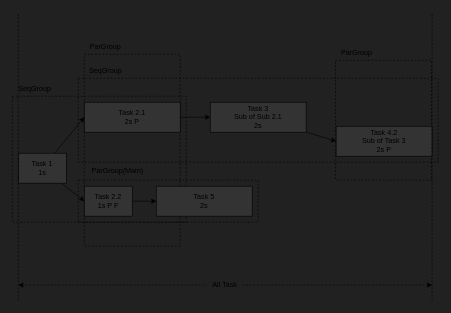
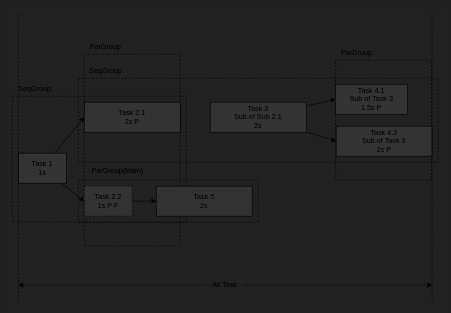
node "Task 4.1 Sub of Task 3 1.5s P": added
edge "Task 3 Sub of Sub 2.1 2s" -> "Task 4.1 Sub of Task 3 1.5s P": added
edge "Task 2.1 2s P" -> "Task 3 Sub of Sub 2.1 2s": removed
node "Task 2.2 1s P F": style solid -> dashed
